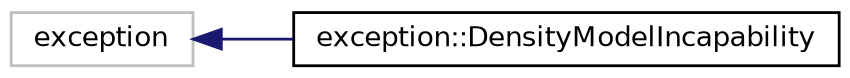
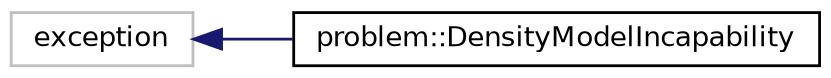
node "exception::DensityModelIncapability": label "exception::DensityModelIncapability" -> "problem::DensityModelIncapability"
